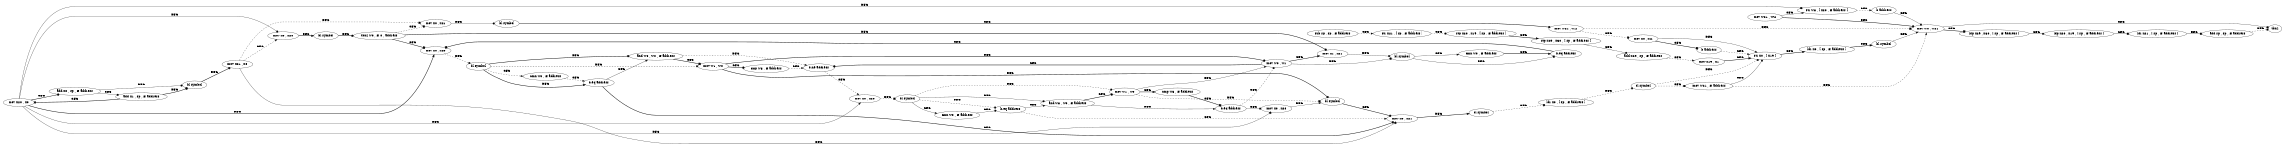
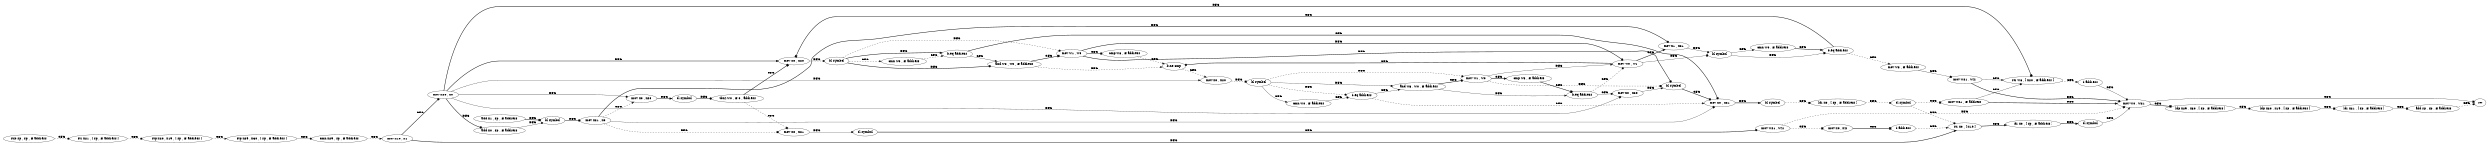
edge "mov x20 , x0" -> "str w8 , [ x20 , # address ]": style solid -> bold
node "tbnz": label "tbnz" -> "ret"
edge "ldr x21 , [ sp , # address ]" -> "add sp , sp , # address": label "DFG" -> "CFG"
edge "tbnz w0 , # 0 , address" -> "mov x1 , x21": now "mov x21 , x0" -> "mov x1 , x21"
edge "sub sp , sp , # address" -> "str x21 , [ sp , # address ]": arrowhead normal -> dot
edge "stp x20 , x19 , [ sp , # address ]" -> "stp x29 , x30 , [ sp , # address ]": style bold -> dashed
edge "mov x0 , xzr" -> "str x0 , [ x19 ]": removed, label "DFG"
node "add x29 , sp , # address": label "add x29 , sp , # address" -> "cmn x29 , sp , # address"
edge "mov x19 , x1" -> "str x0 , [ x19 ]": label "CFG" -> "DFG"
node "mov w8 , # address": added
node "b.ne address": label "b.ne address" -> "b.ne cmp"
edge "mov w21 , # address" -> "str x0 , [ x19 ]": now "mov w21 , # address" -> "str w8 , [ x20 , # address ]"
edge "mov w21 , # address" -> "mov w0 , w21": style dashed -> bold
edge "add x0 , sp , # address" -> "add x1 , sp , # address": removed, label "CFG"
edge "mov x20 , x0" -> "add x0 , sp , # address": label "CFG" -> "DFG"
edge "add x1 , sp , # address" -> "mov x20 , x0": now "mov x19 , x1" -> "mov x20 , x0"
